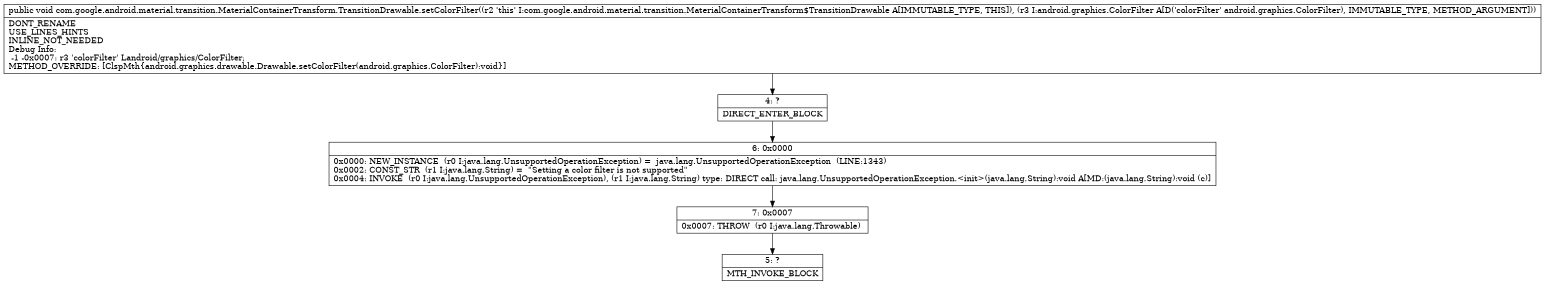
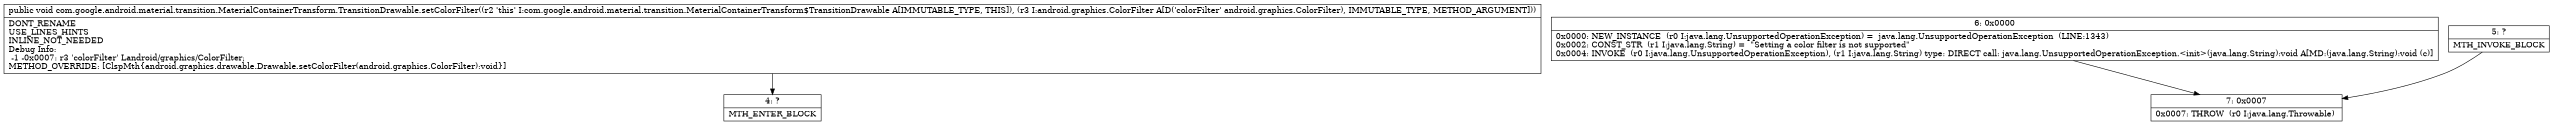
node "4: ?": text "DIRECT_ENTER_BLOCK" -> "MTH_ENTER_BLOCK"
edge "4: ?" -> "6: 0x0000": removed
edge "7: 0x0007" -> "5: ?": reversed
